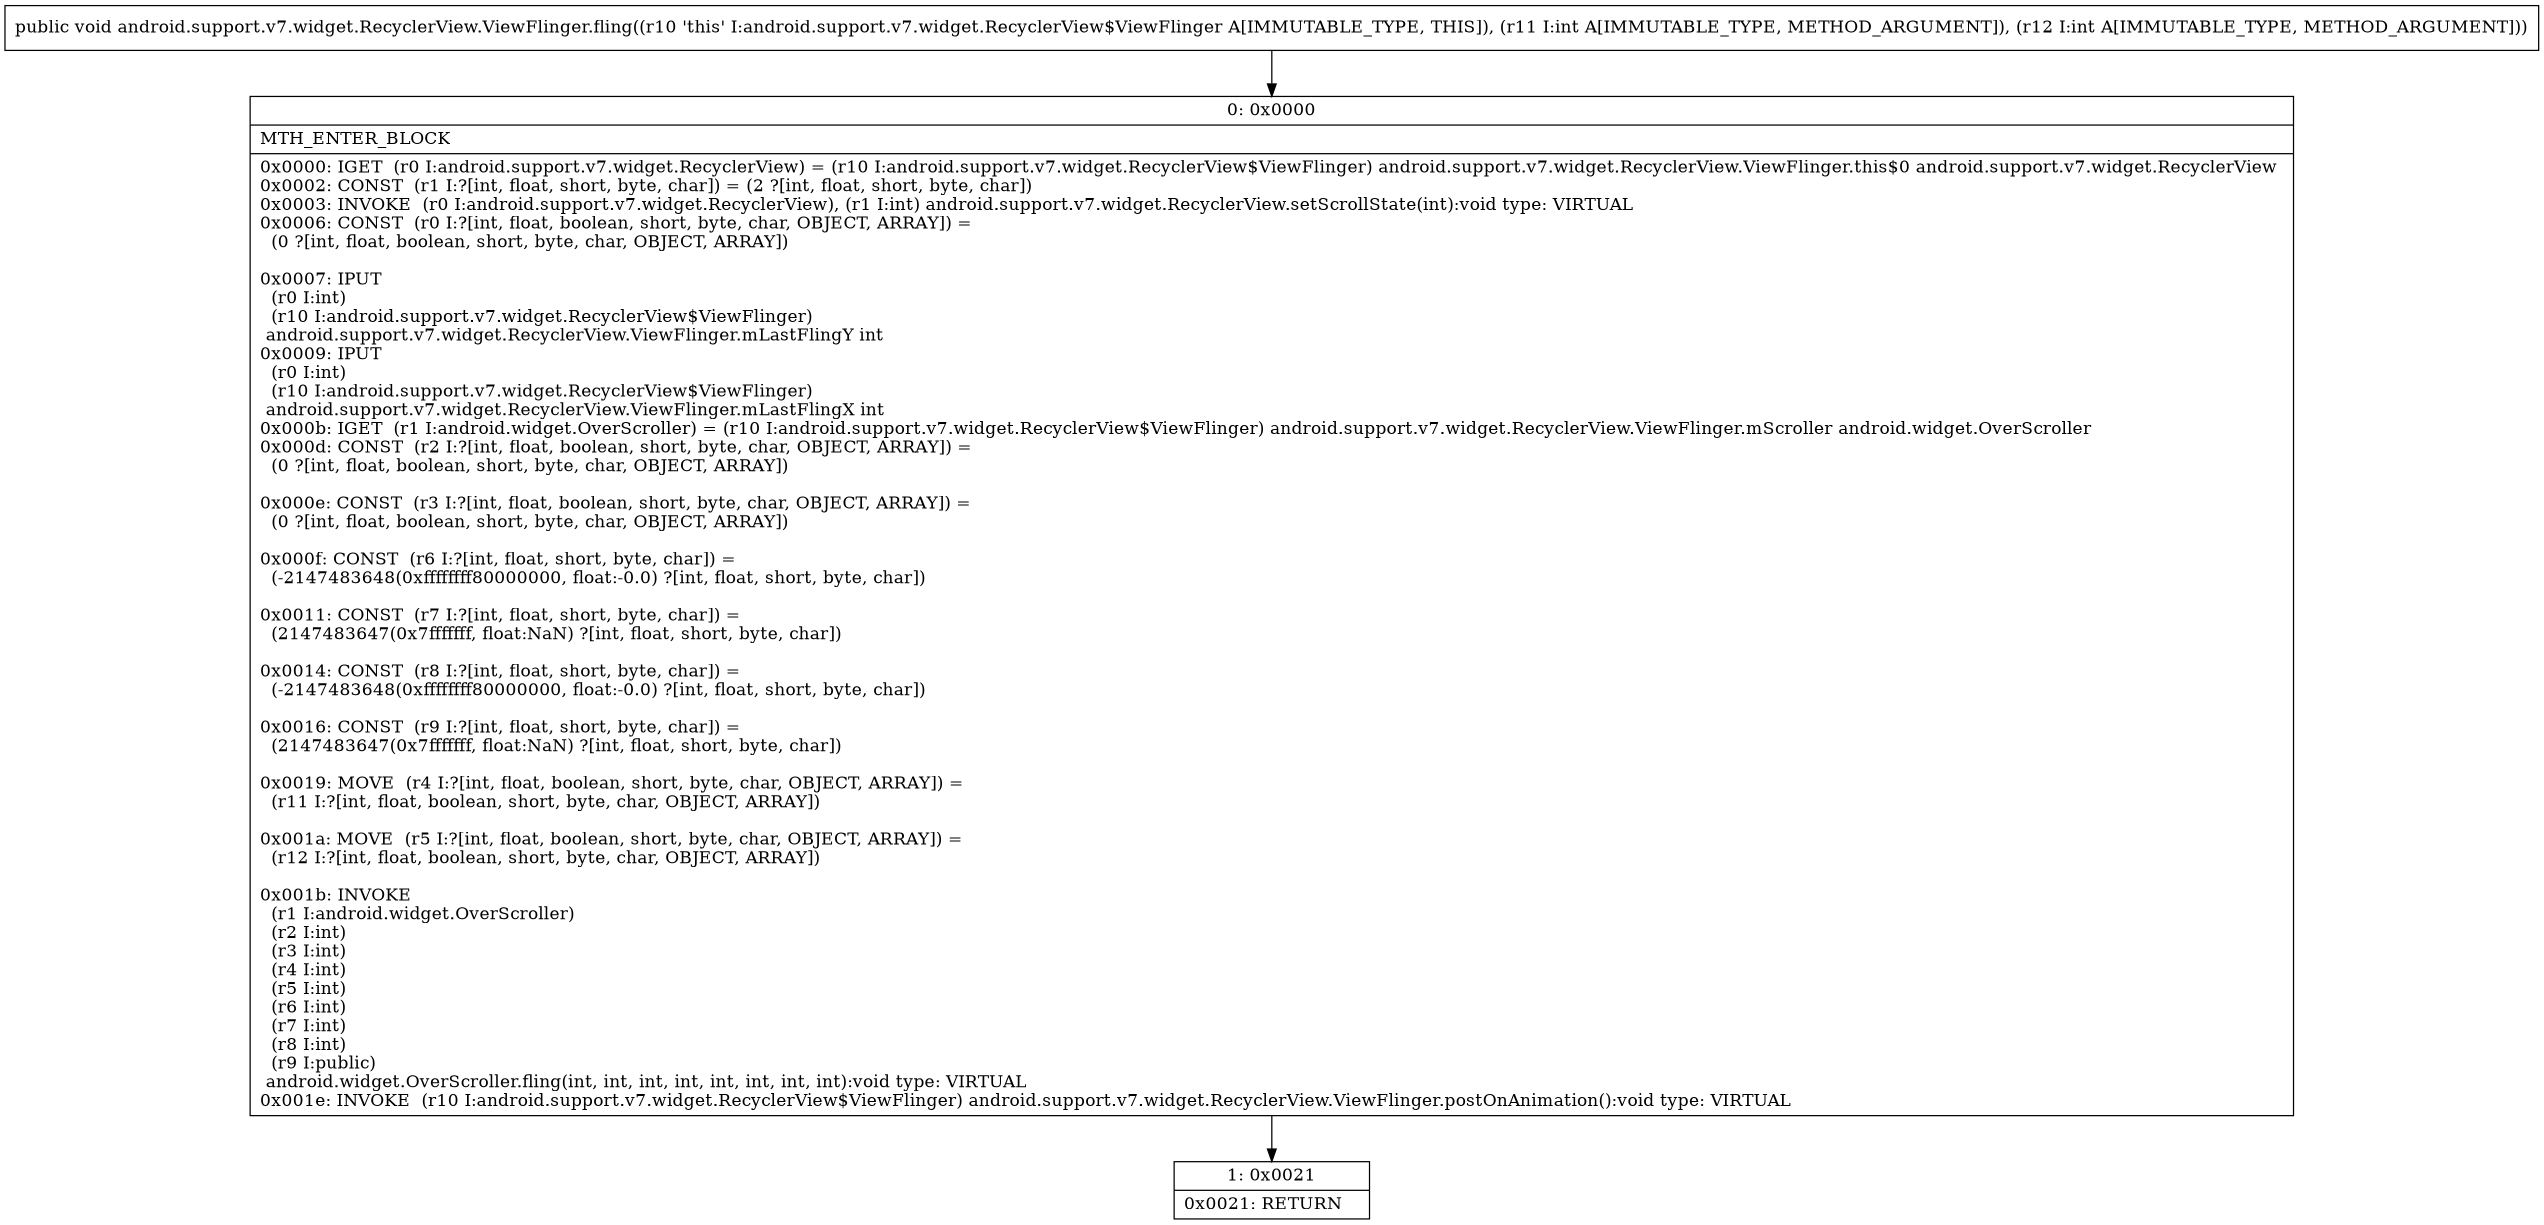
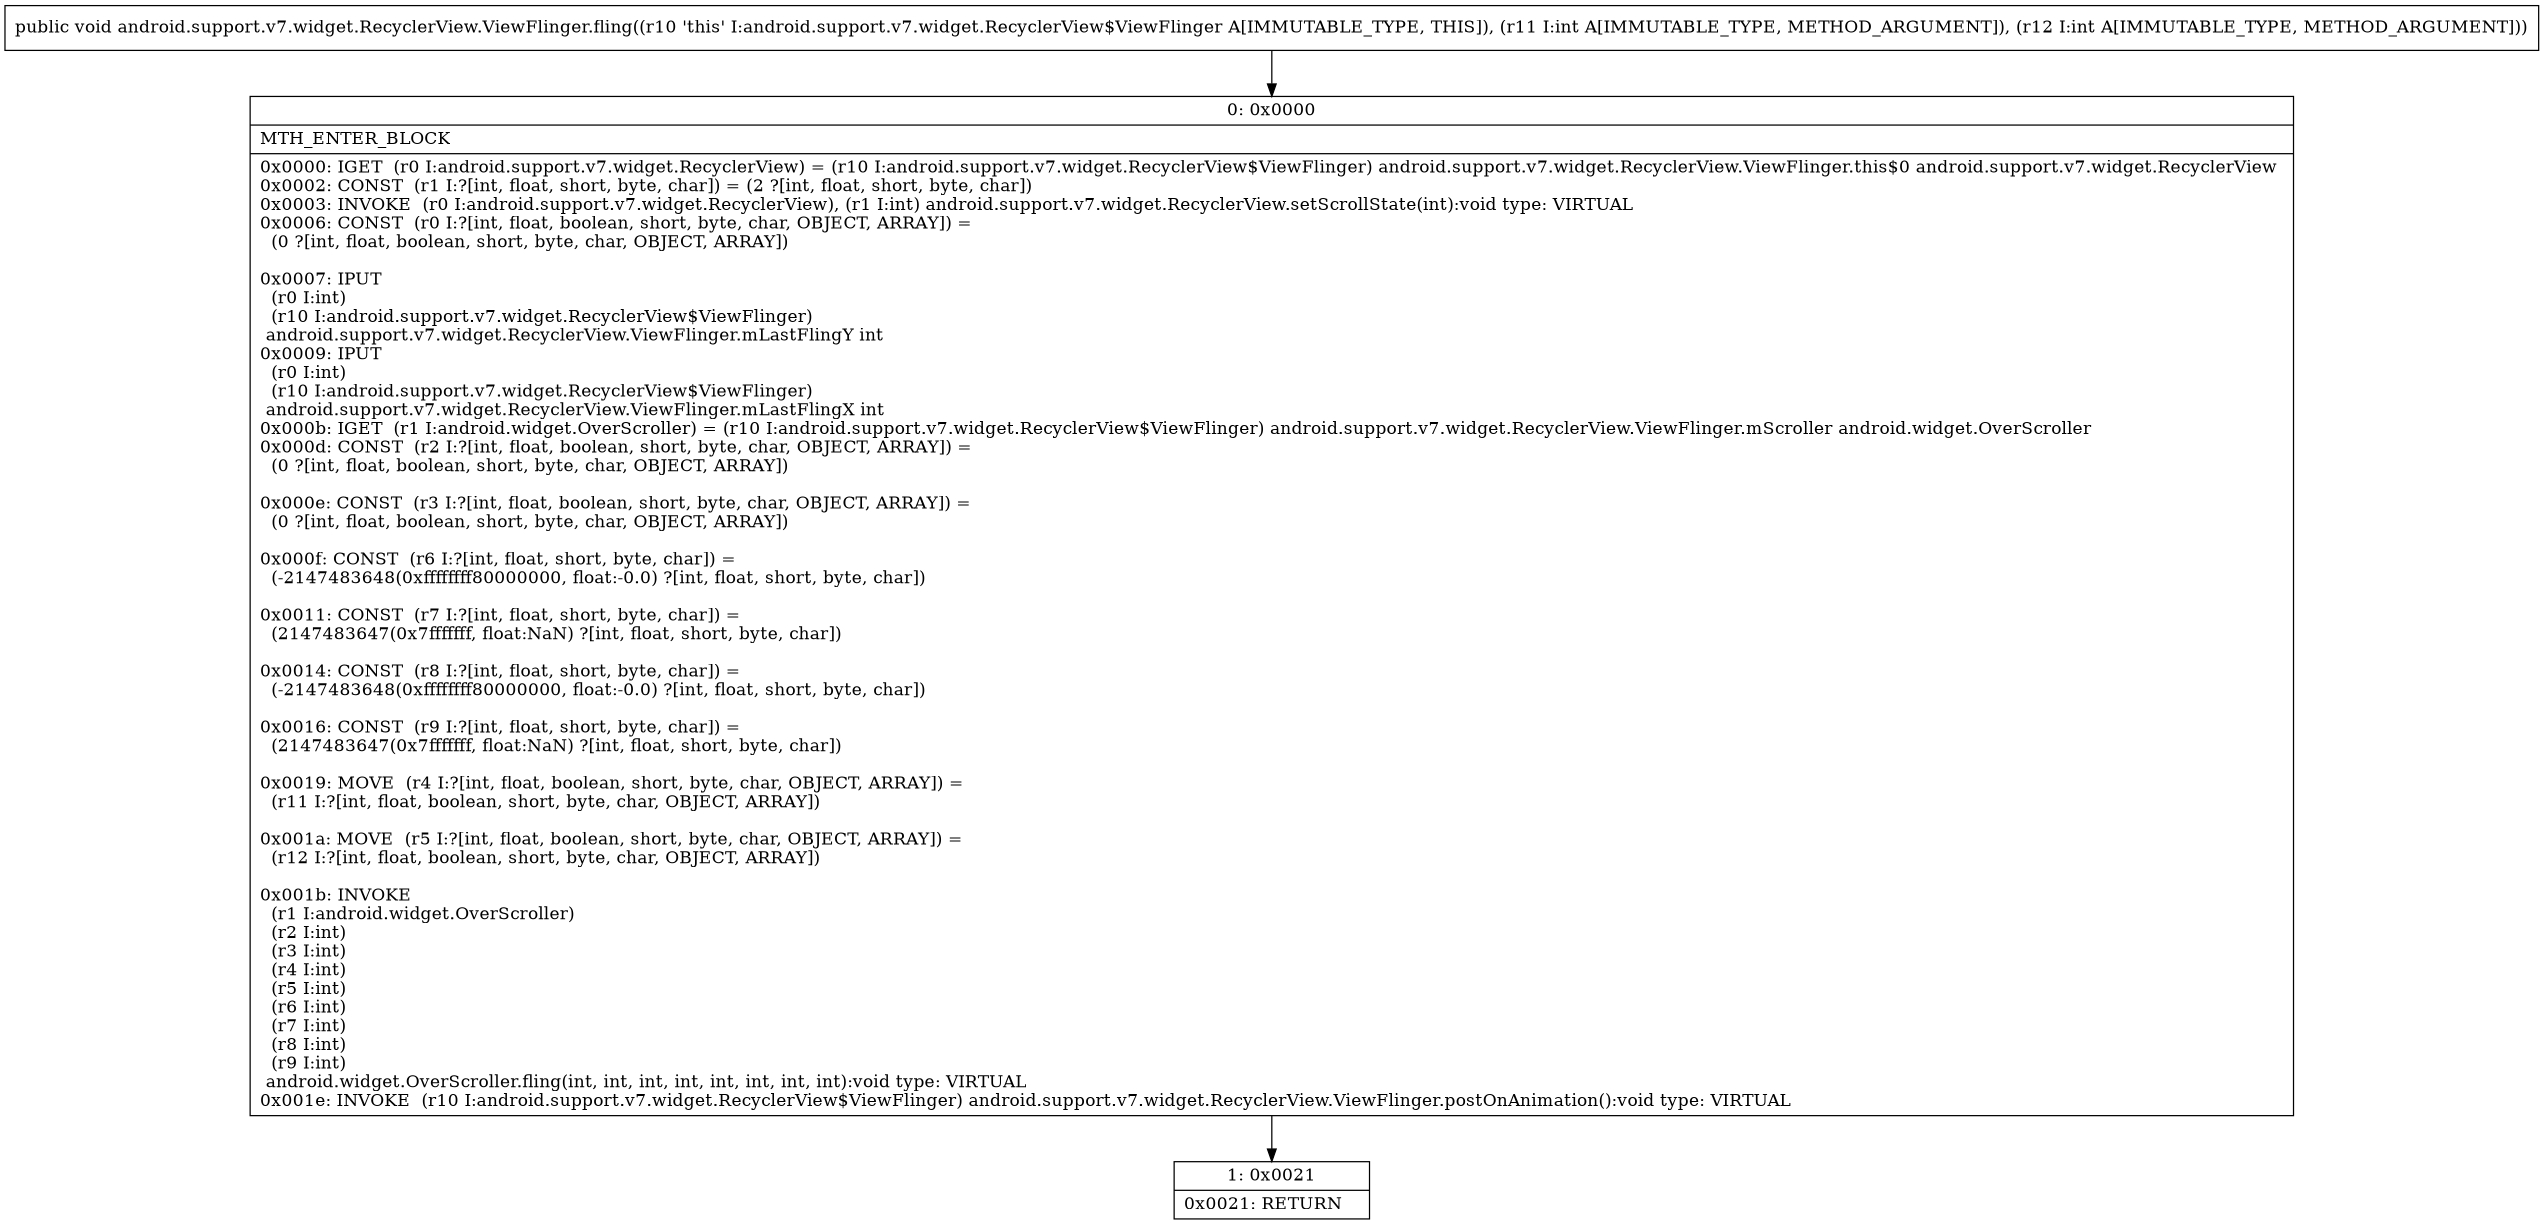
node "0: 0x0000": text "(r9 I:public)" -> "(r9 I:int)"
